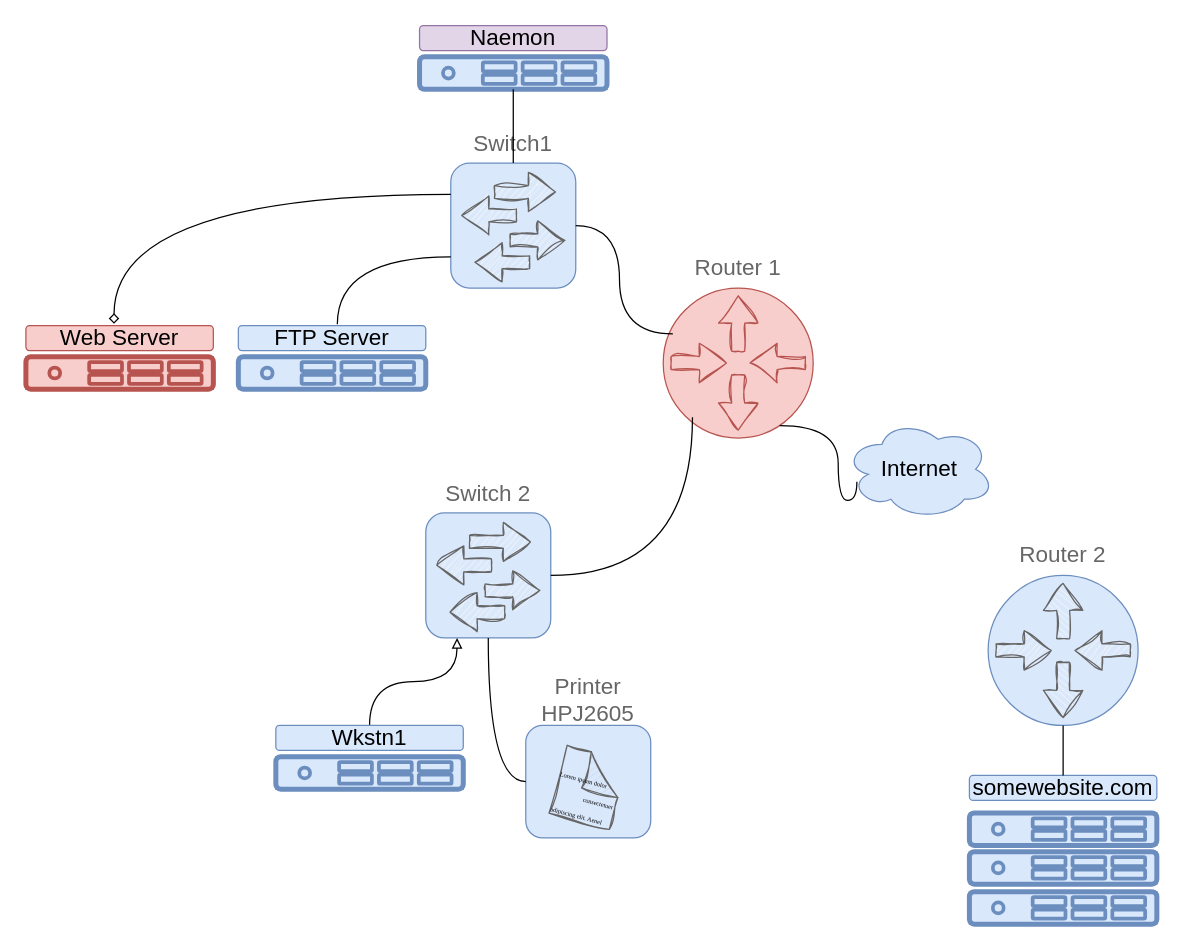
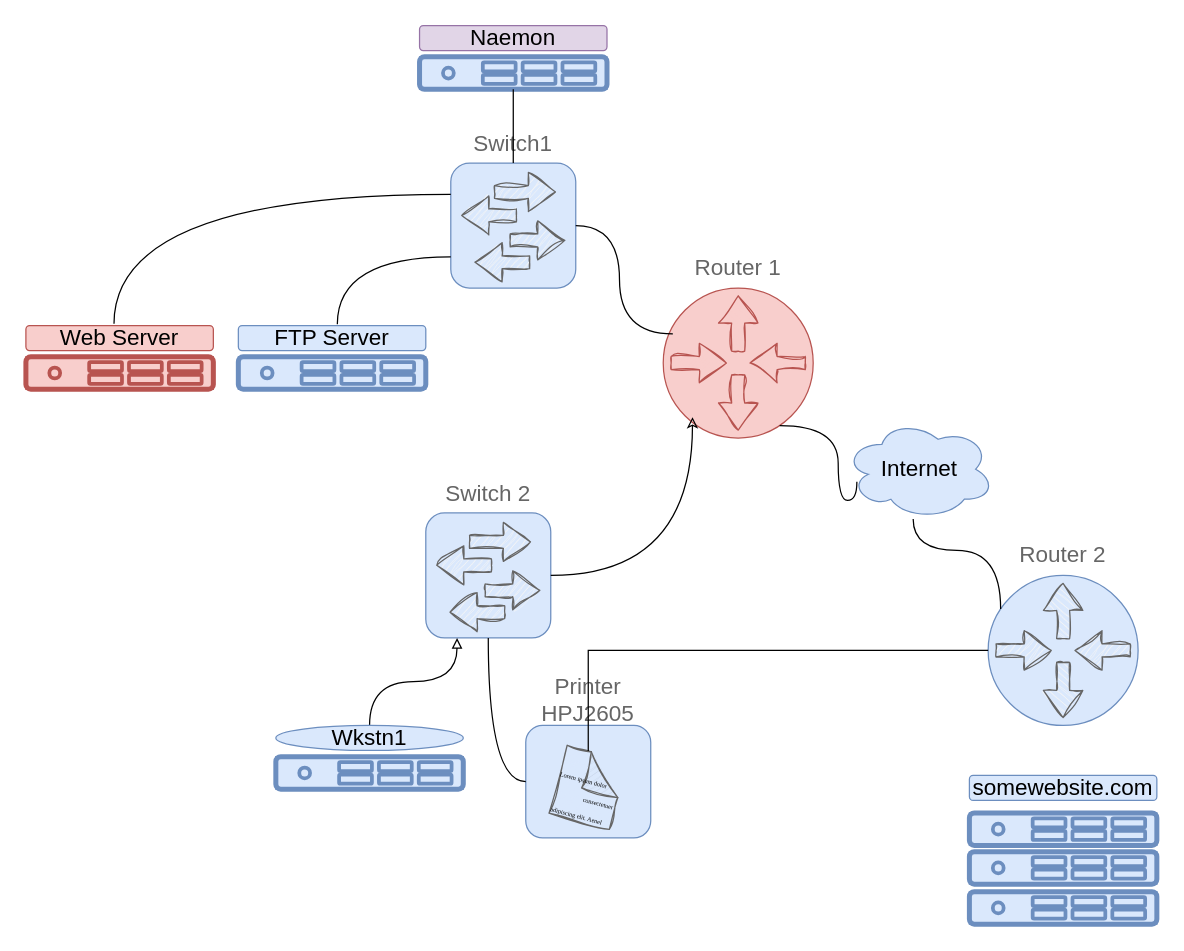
edge "Switch1" -> "Web Server": arrowhead diamond -> none
edge "Router 1" -- "Switch 2": arrowhead none -> classic
edge "Internet" -- "Router 2": added
node "Wkstn1": shape rounded rectangle -> ellipse
edge "Router 2" -- "somewebsite.com": now "Router 2" -- "Lorem ipsum dolor consectetuer adipiscing elit. Aenel"
